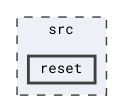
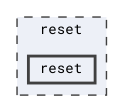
cluster "src": label "src" -> "reset"
